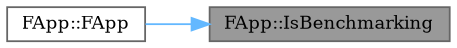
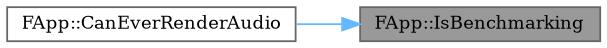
node "FApp::FApp": label "FApp::FApp" -> "FApp::CanEverRenderAudio"
